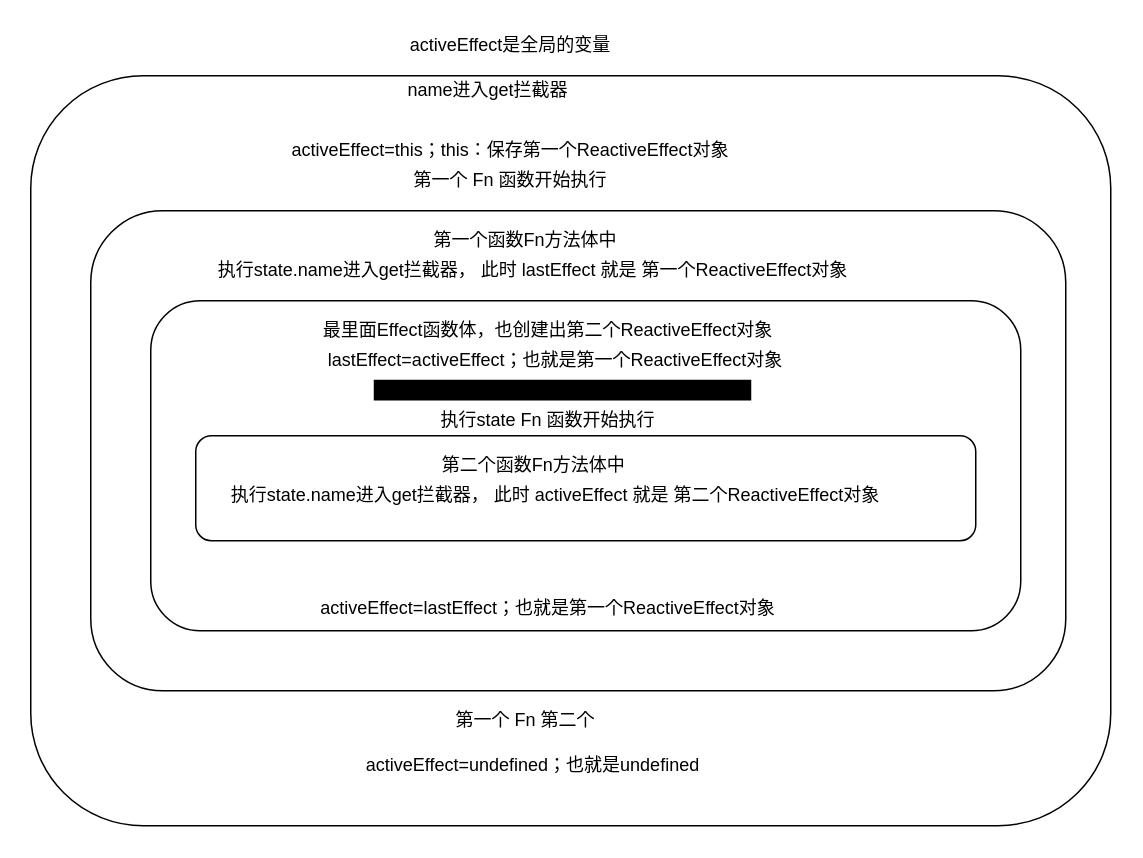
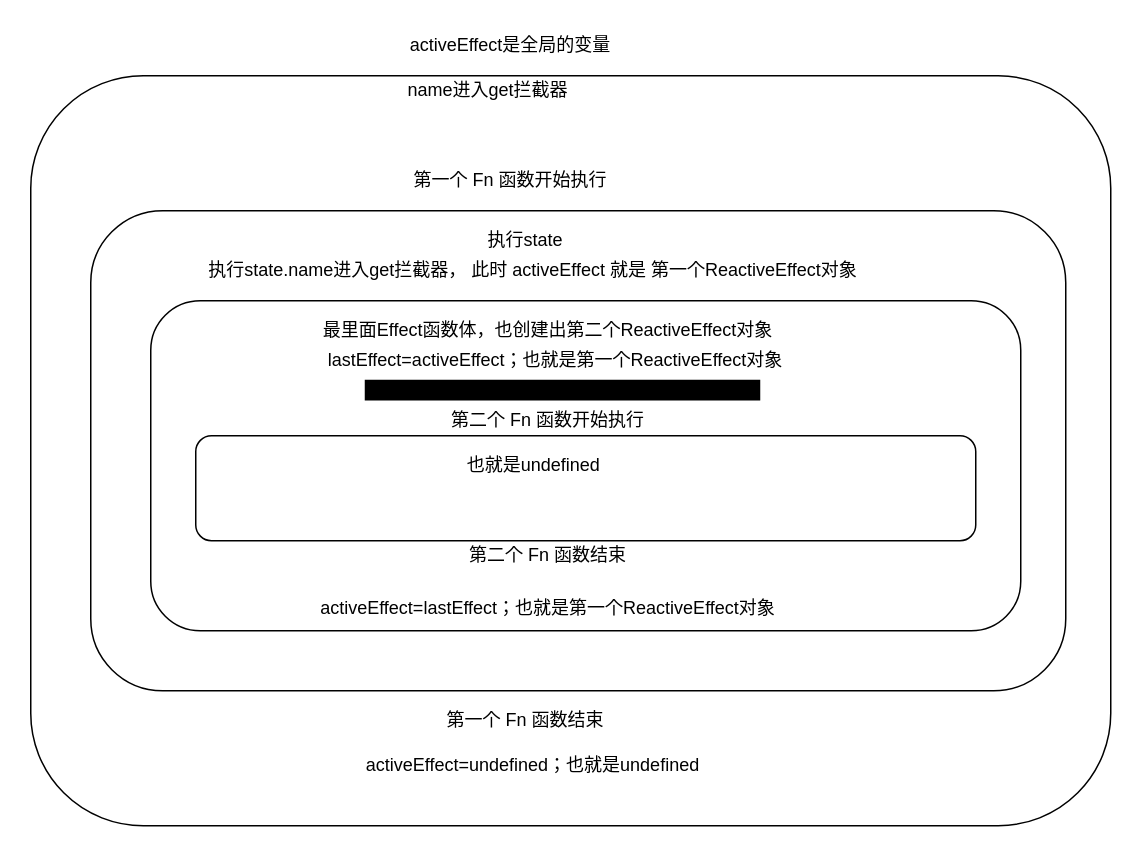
node "activeEffect=this；this：保存第一个ReactiveEffect对象": removed
node "第一个函数Fn方法体中": label "第一个函数Fn方法体中" -> "执行state"
node "执行state.name进入get拦截器， 此时 lastEffect 就是 第一个ReactiveEffect对象": label "执行state.name进入get拦截器， 此时 lastEffect 就是 第一个ReactiveEffect对象" -> "执行state.name进入get拦截器， 此时 activeEffect 就是 第一个ReactiveEffect对象"
node "lastEffect=this；保存第二个ReactiveEffect对象": label "lastEffect=this；保存第二个ReactiveEffect对象" -> "activeEffect=this；保存第二个ReactiveEffect对象"
node "执行state Fn 函数开始执行": label "执行state Fn 函数开始执行" -> "第二个 Fn 函数开始执行"
node "第二个函数Fn方法体中": label "第二个函数Fn方法体中" -> "也就是undefined"
node "执行state.name进入get拦截器， 此时 activeEffect 就是 第二个ReactiveEffect对象": removed
node "第二个 Fn 函数结束": added
node "第一个 Fn 第二个": label "第一个 Fn 第二个" -> "第一个 Fn 函数结束"
